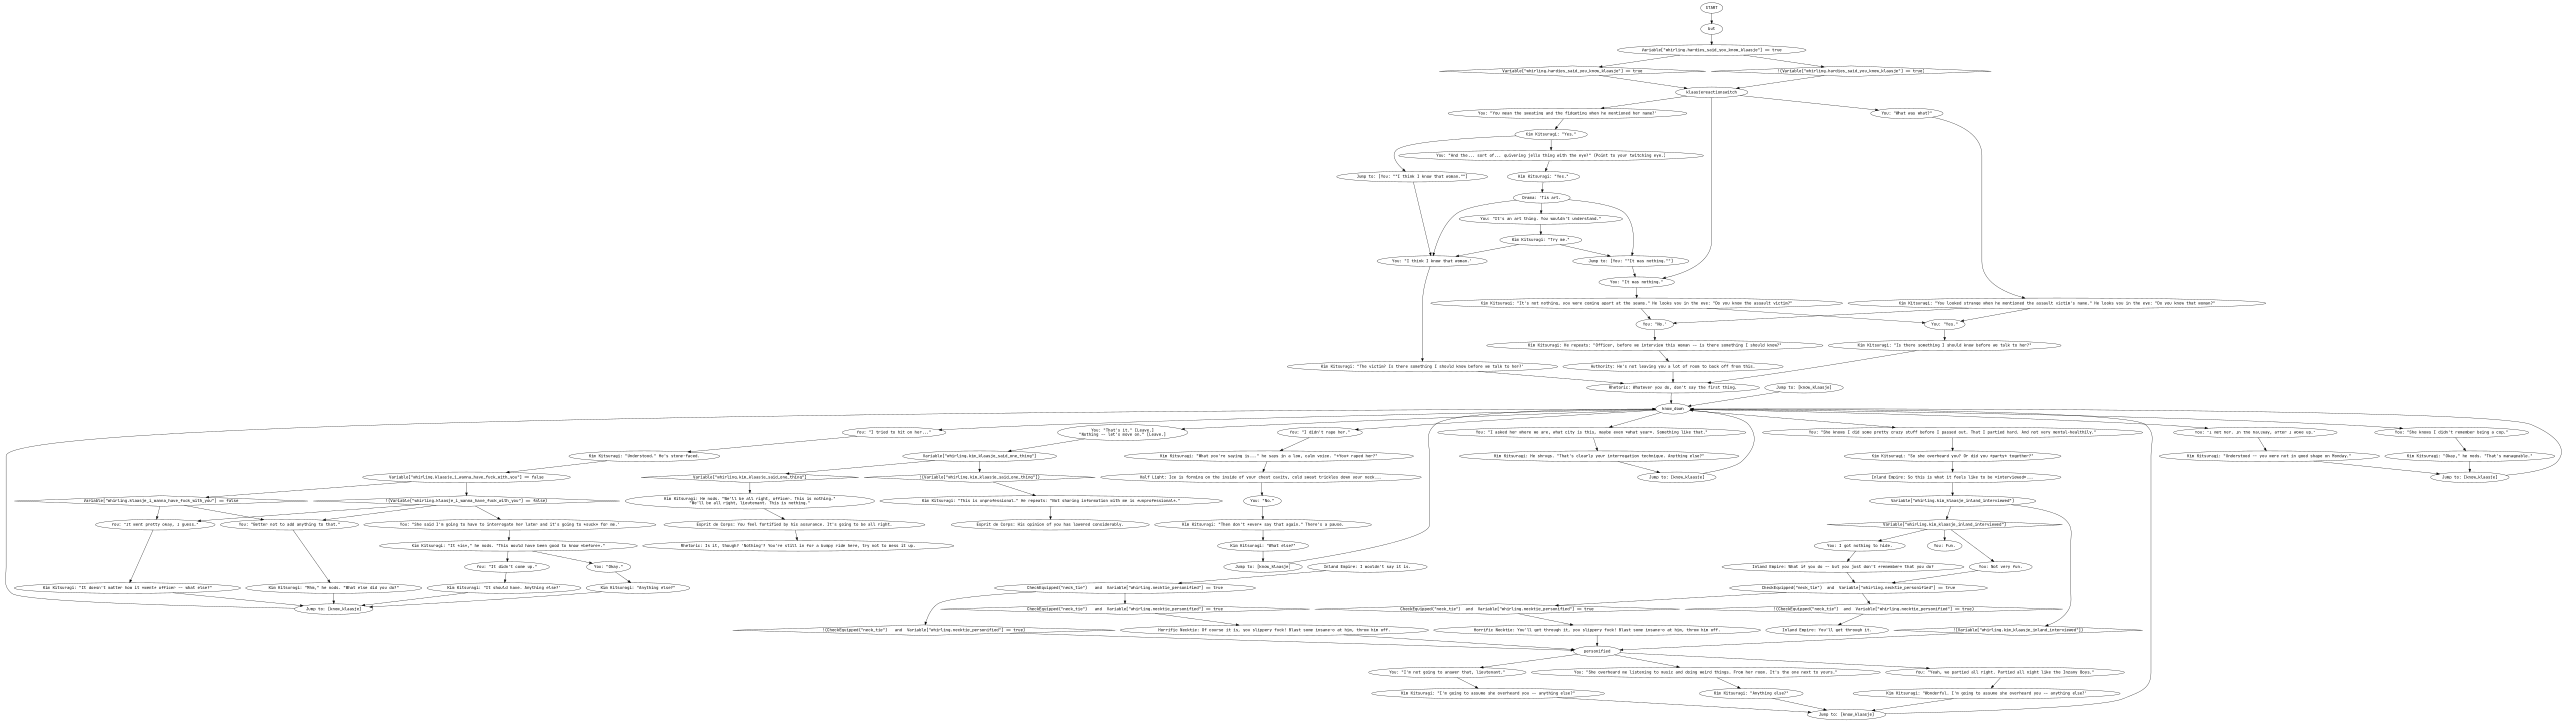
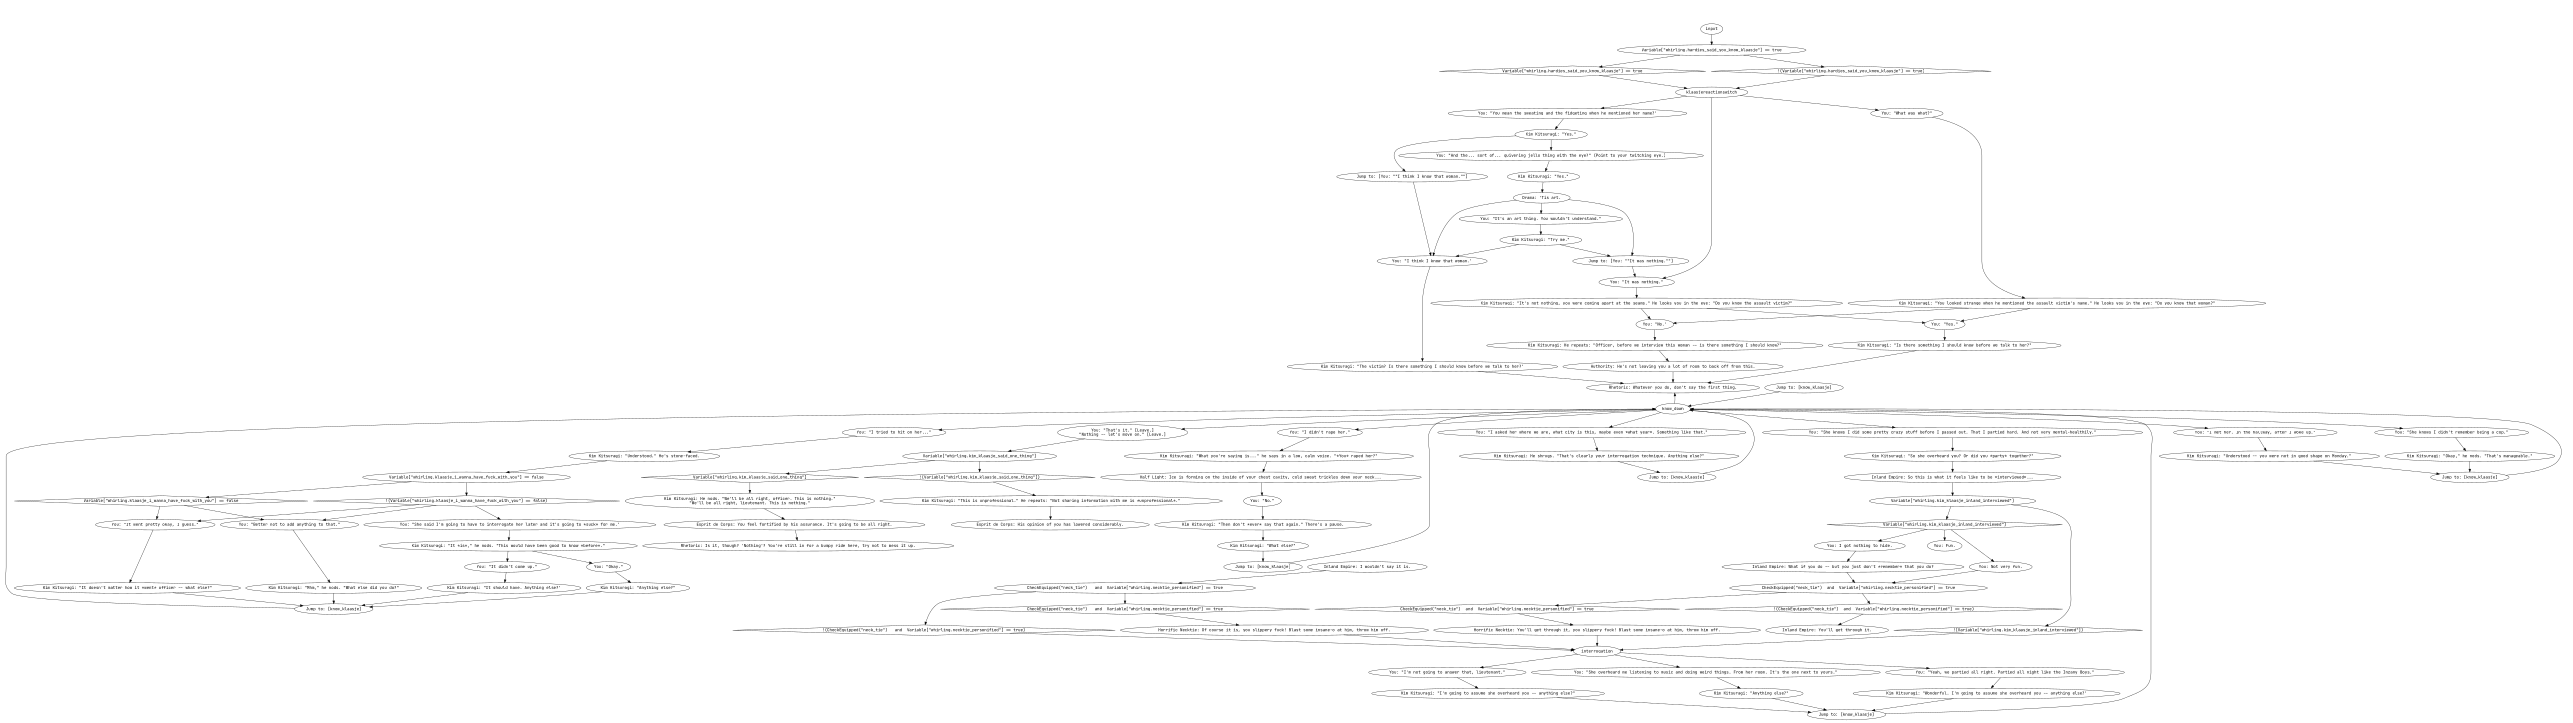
node "START": removed
node "but": label "but" -> "input"
edge "Rhetoric: Whatever you do, don't say the first thing." -> "know_down": reversed
node "personified": label "personified" -> "interrogation"
